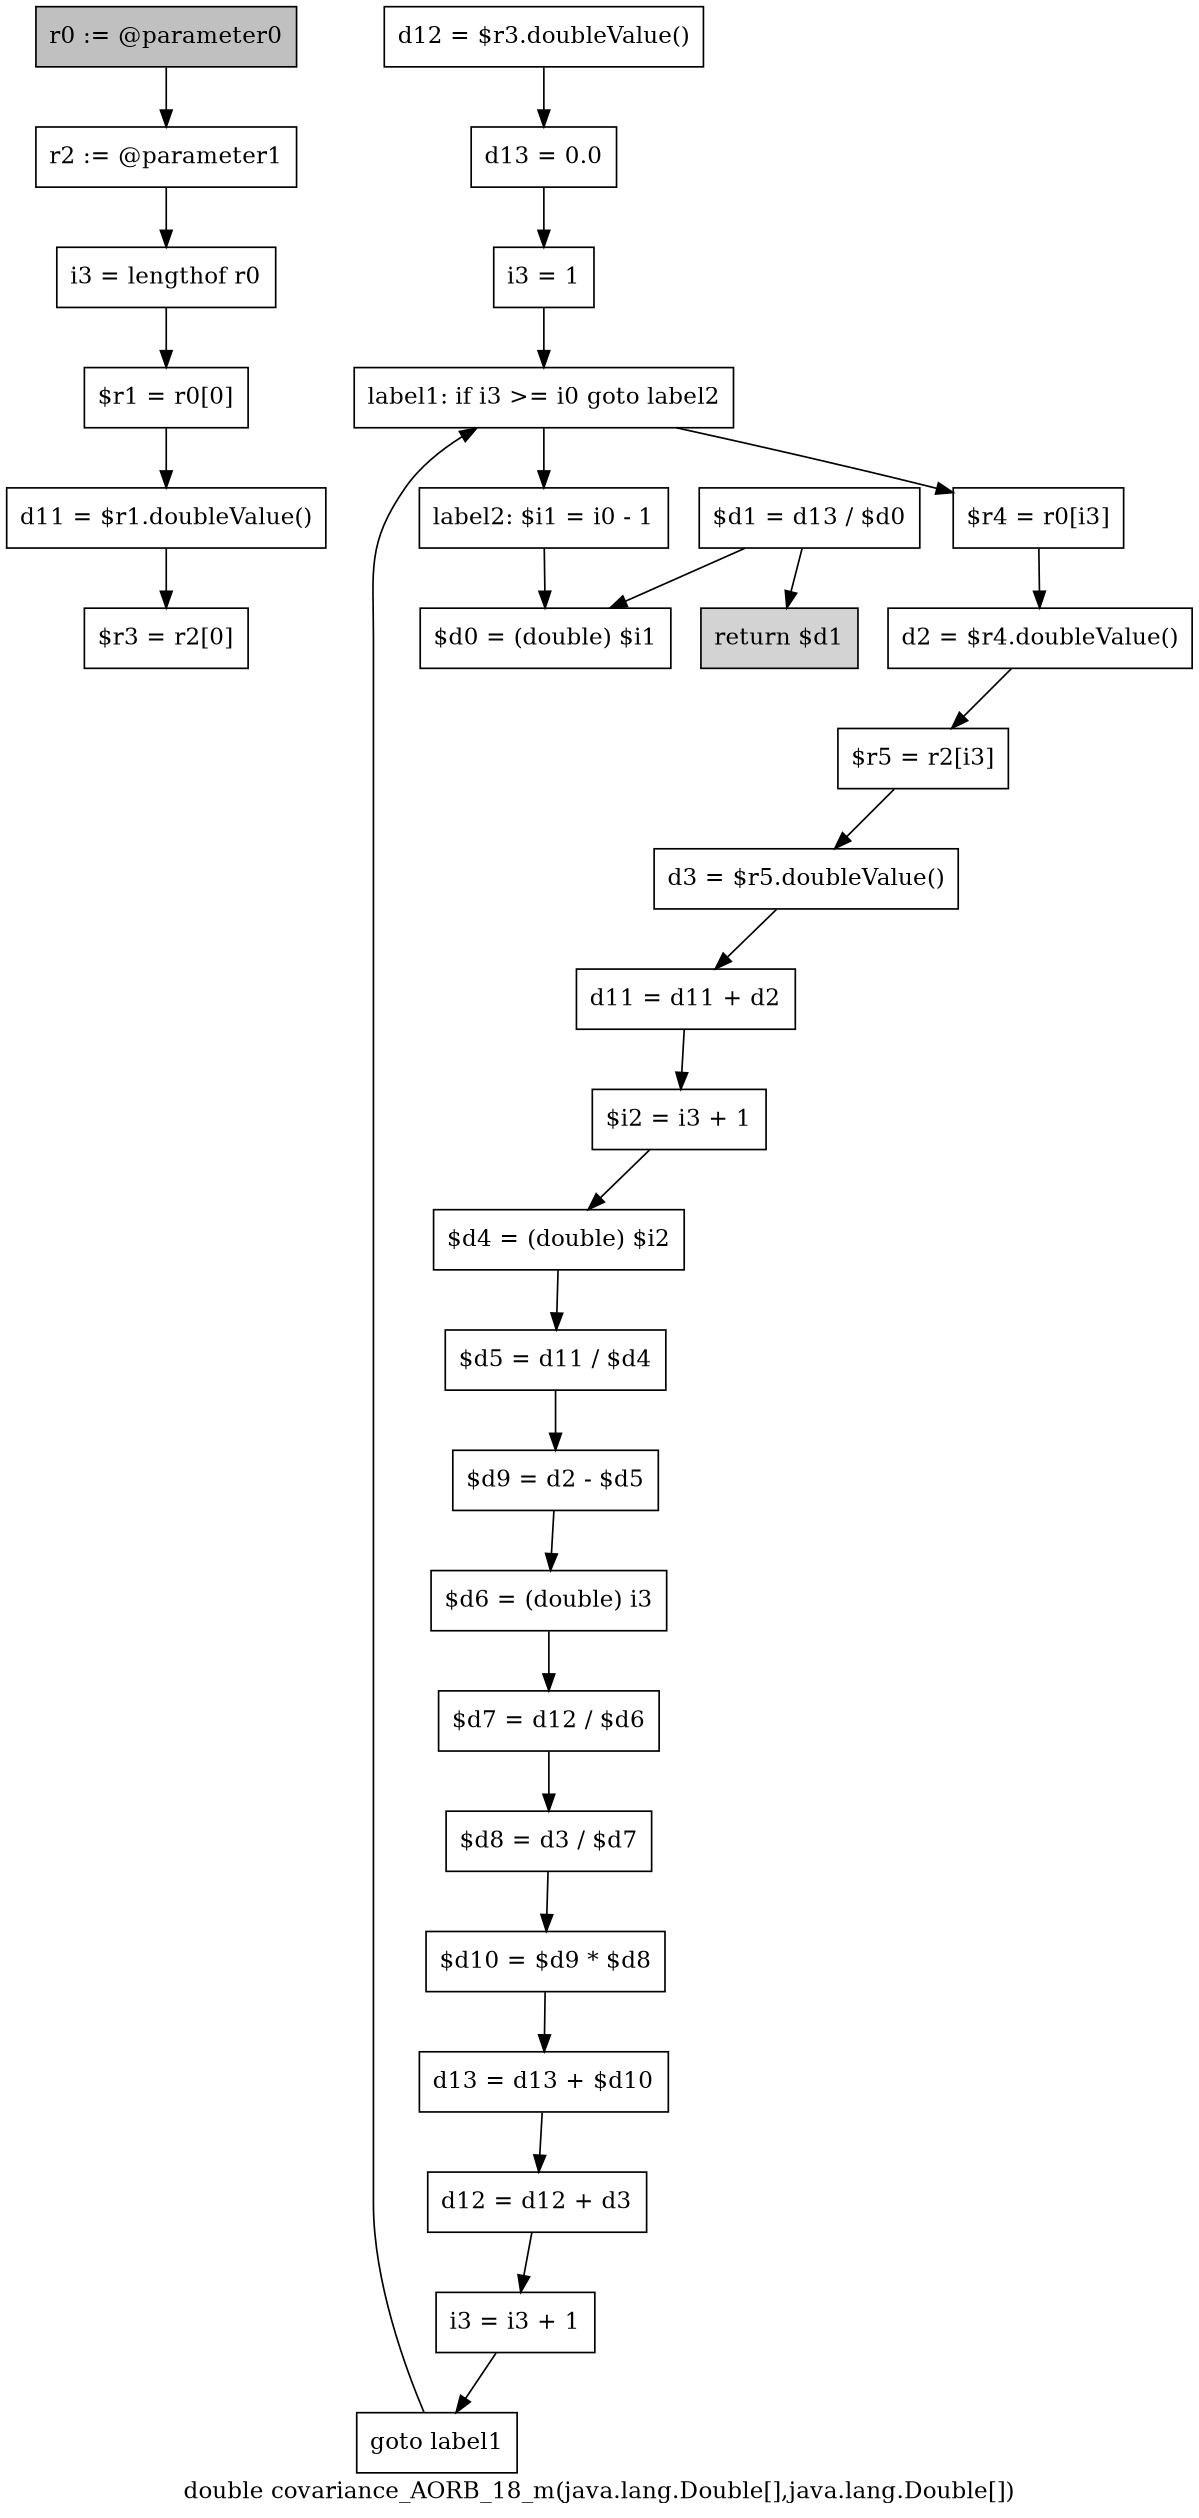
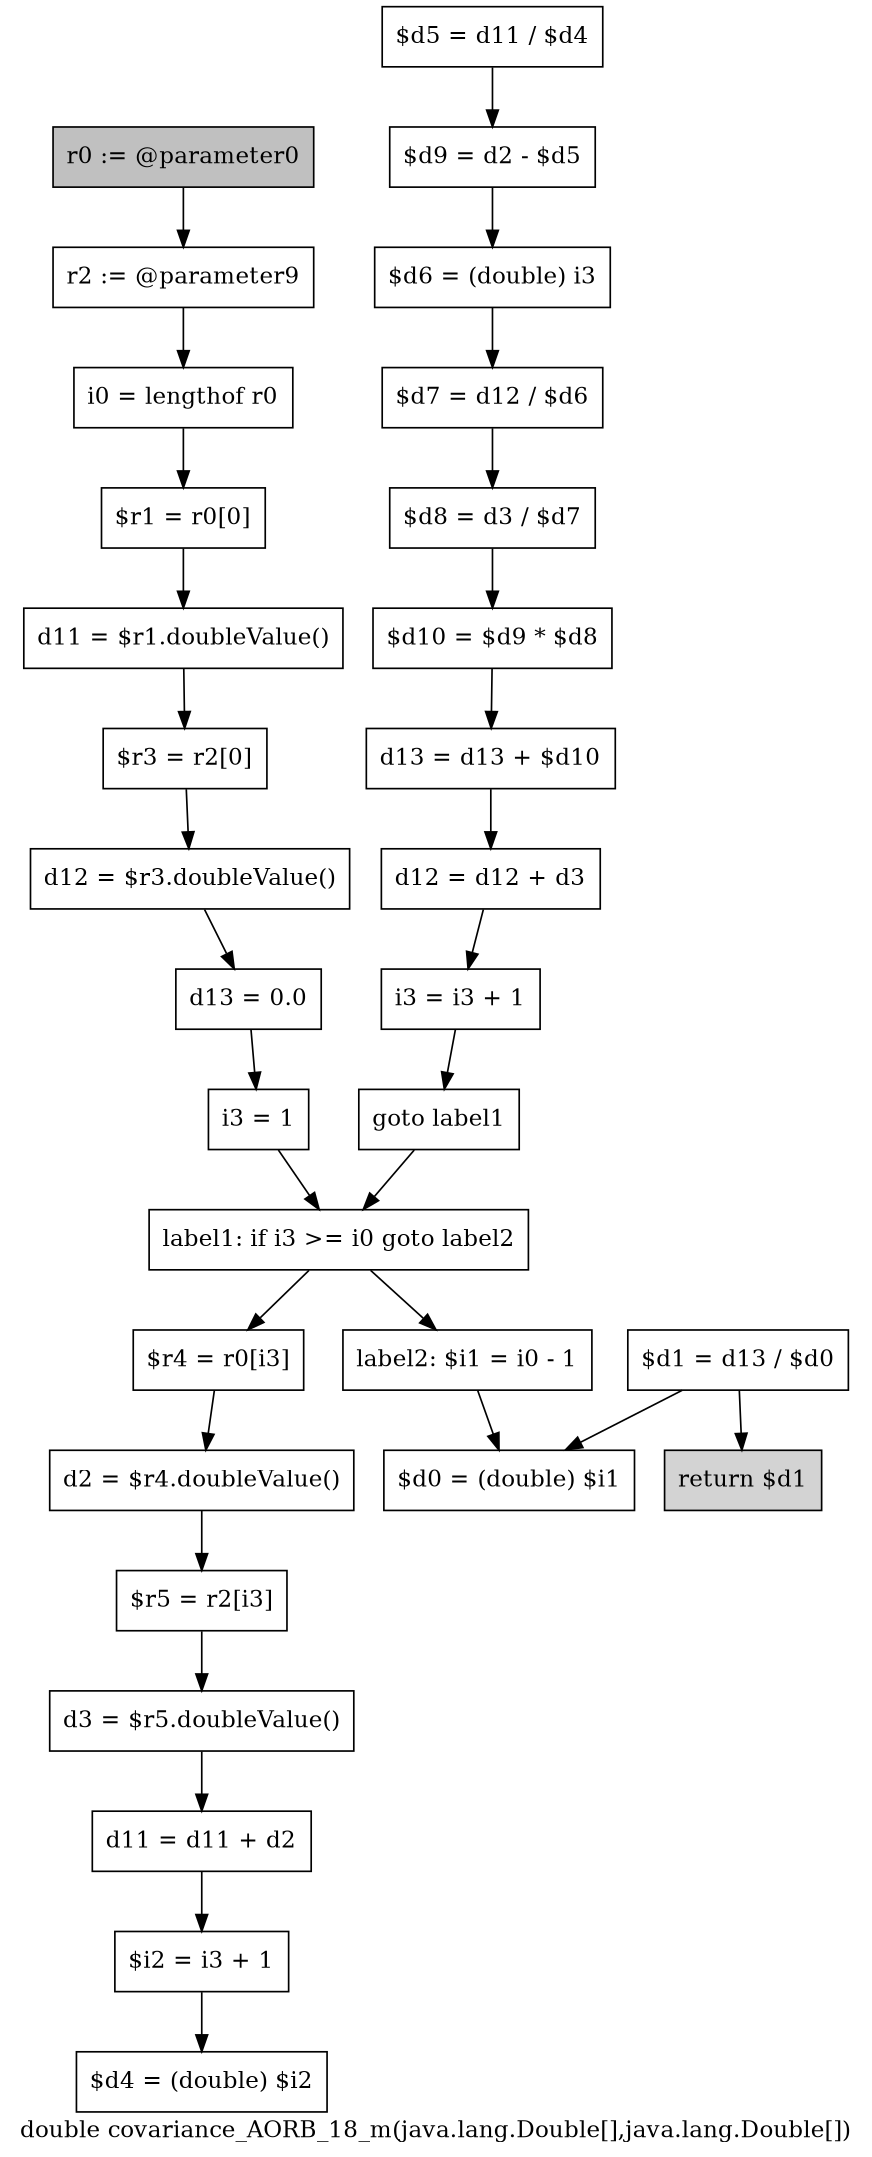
node "r2 := @parameter1": label "r2 := @parameter1" -> "r2 := @parameter9"
node "i3 = lengthof r0": label "i3 = lengthof r0" -> "i0 = lengthof r0"
edge "$r3 = r2[0]" -> "d12 = $r3.doubleValue()": added
edge "$d4 = (double) $i2" -> "$d5 = d11 / $d4": removed
